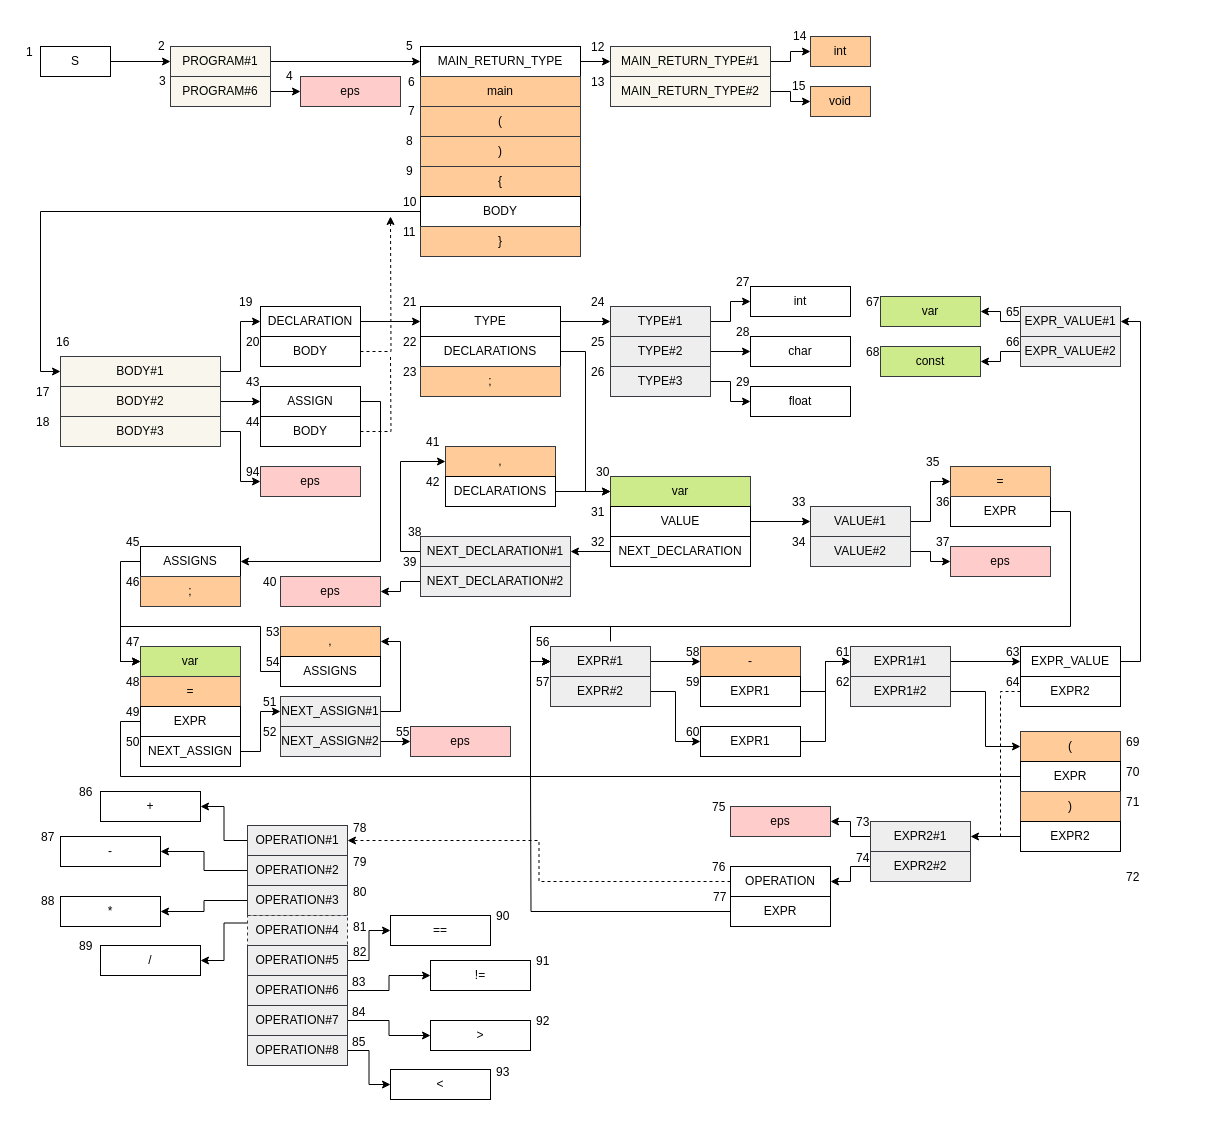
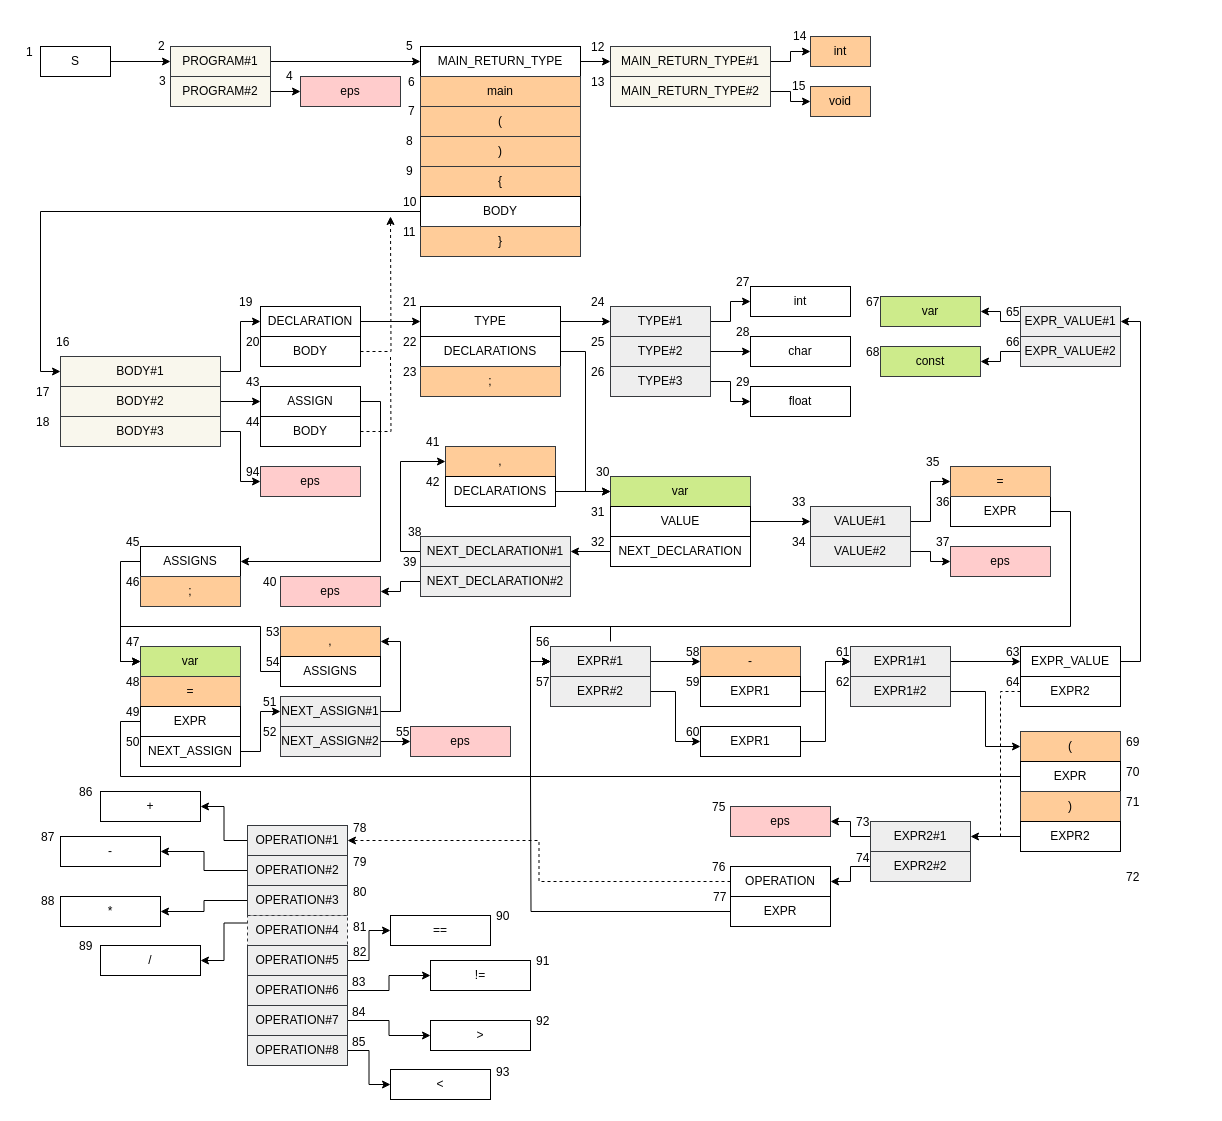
node "PROGRAM#6": label "PROGRAM#6" -> "PROGRAM#2"
